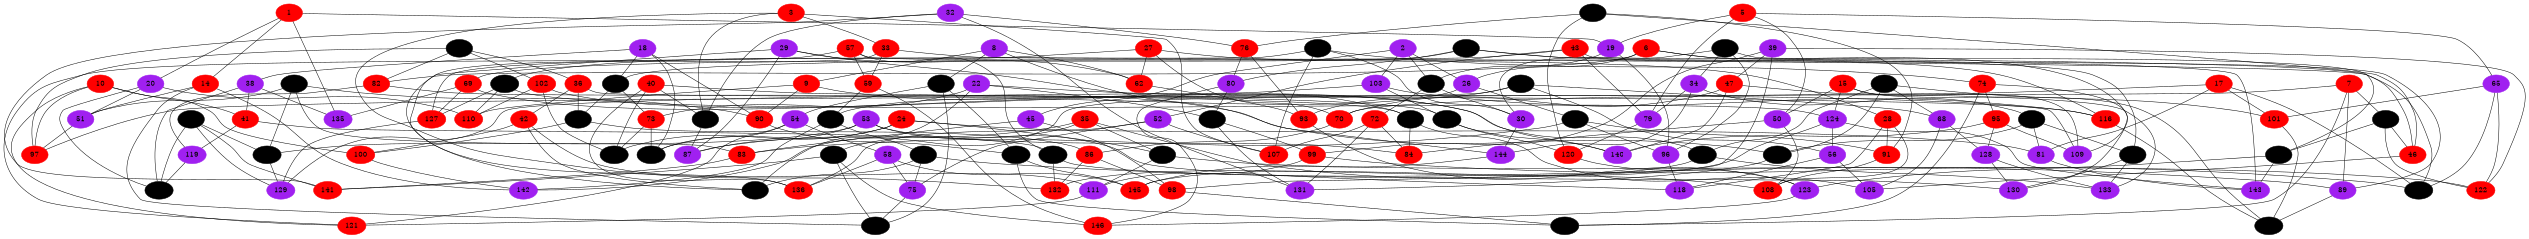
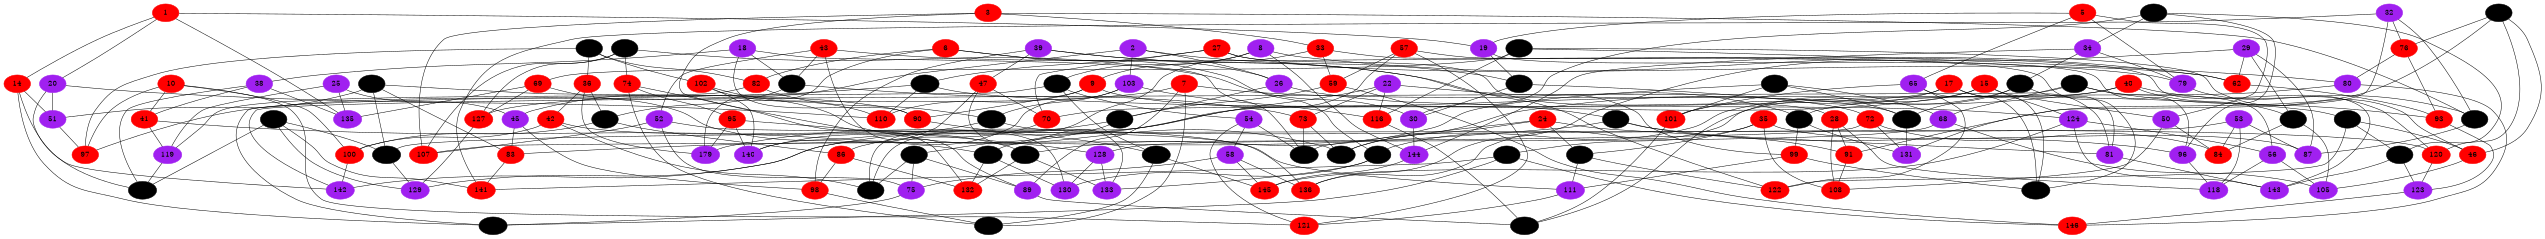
node "25": added
node "109": label "109" -> "179"
